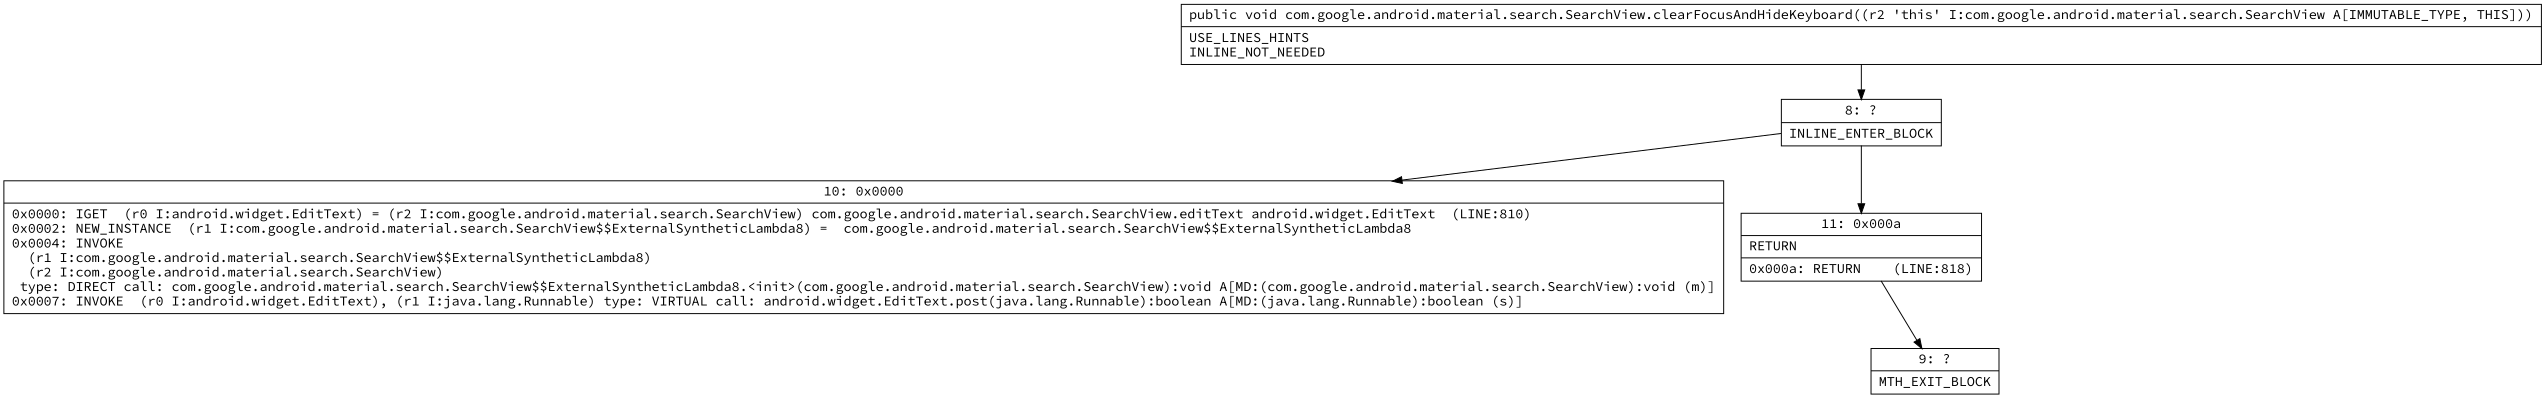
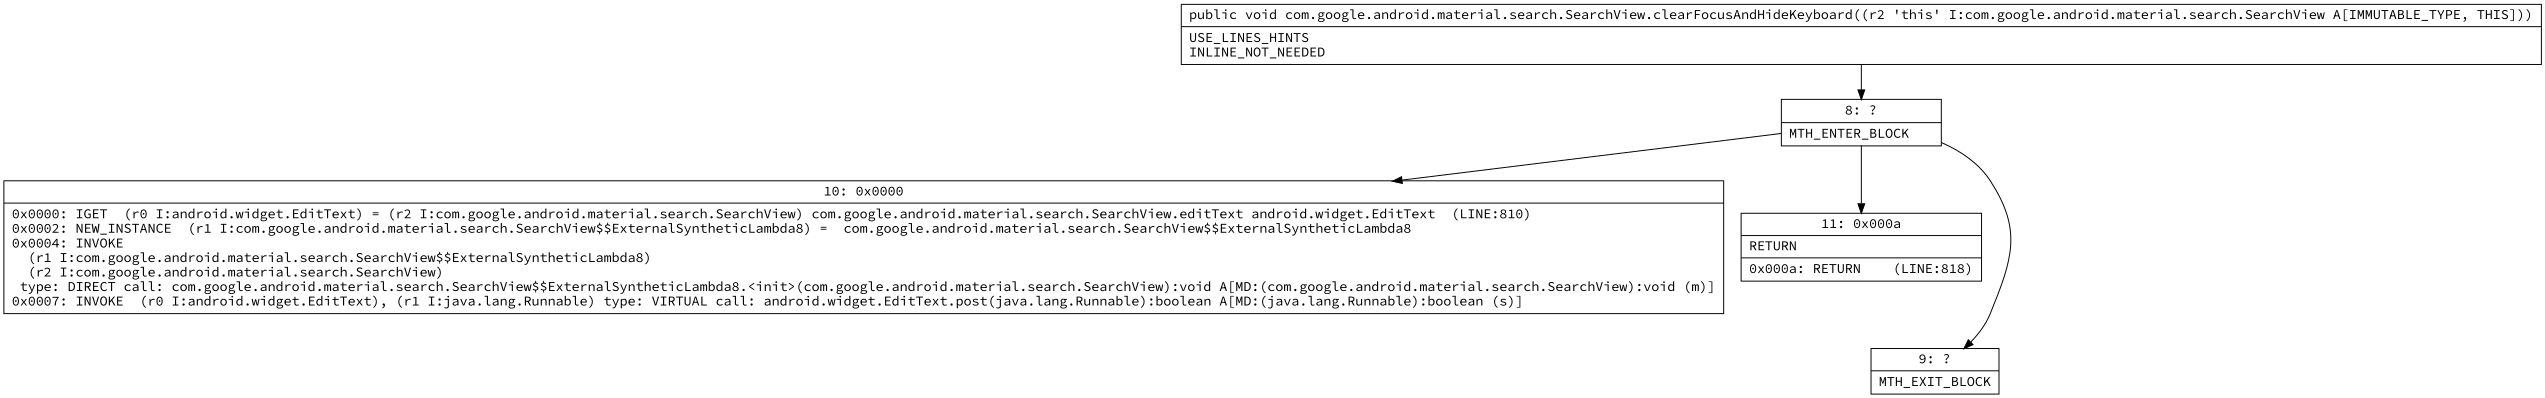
node "8: ?": text "INLINE_ENTER_BLOCK" -> "MTH_ENTER_BLOCK"
edge "11: 0x000a" -> "9: ?": now "8: ?" -> "9: ?"
